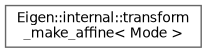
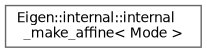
node "Eigen::internal::transform _make_affine< Mode >": label "Eigen::internal::transform _make_affine< Mode >" -> "Eigen::internal::internal _make_affine< Mode >"
